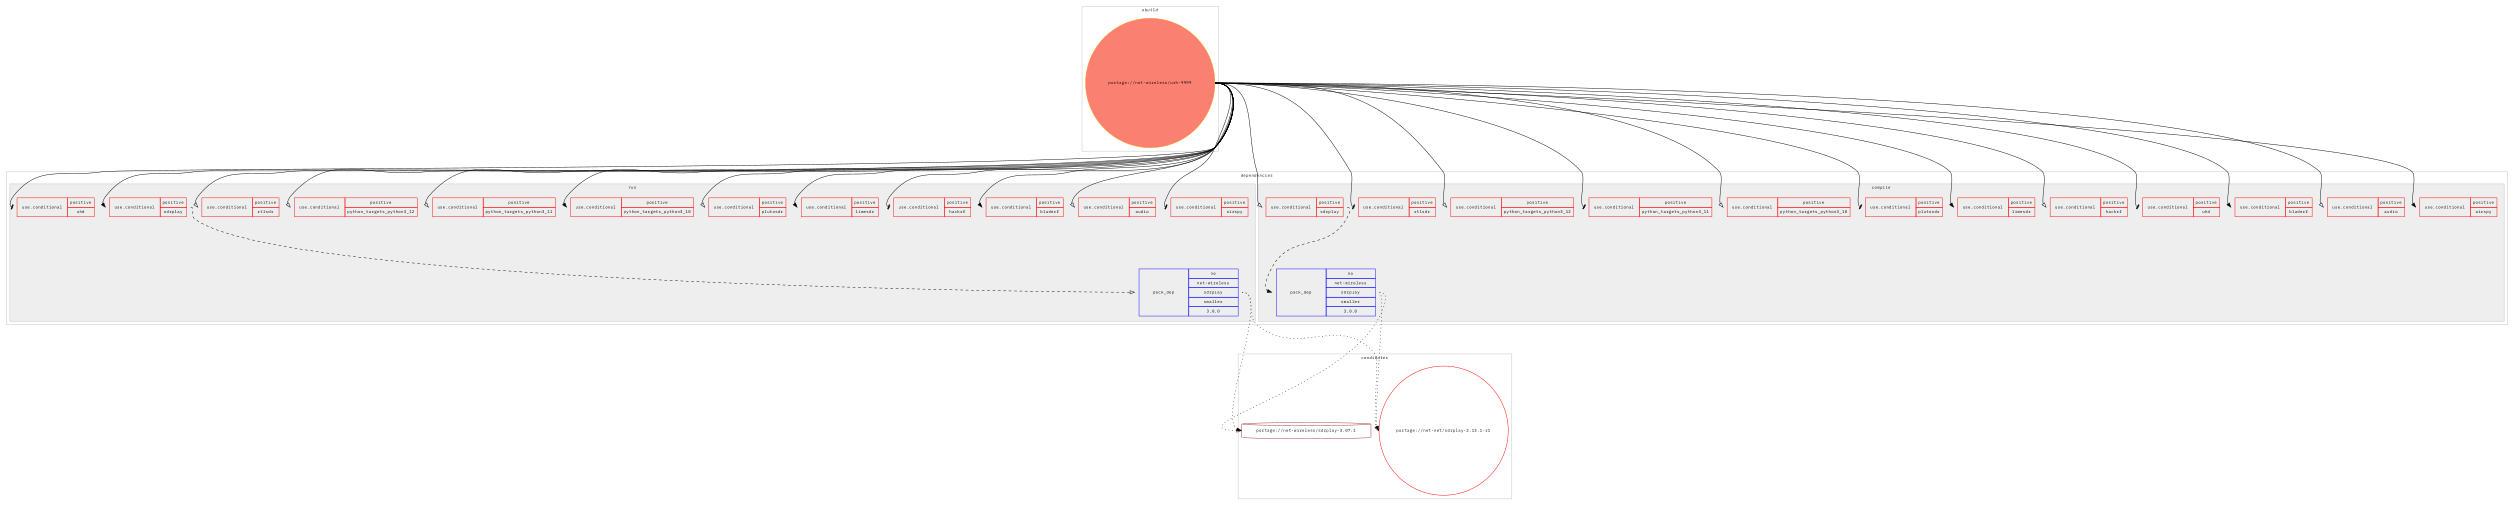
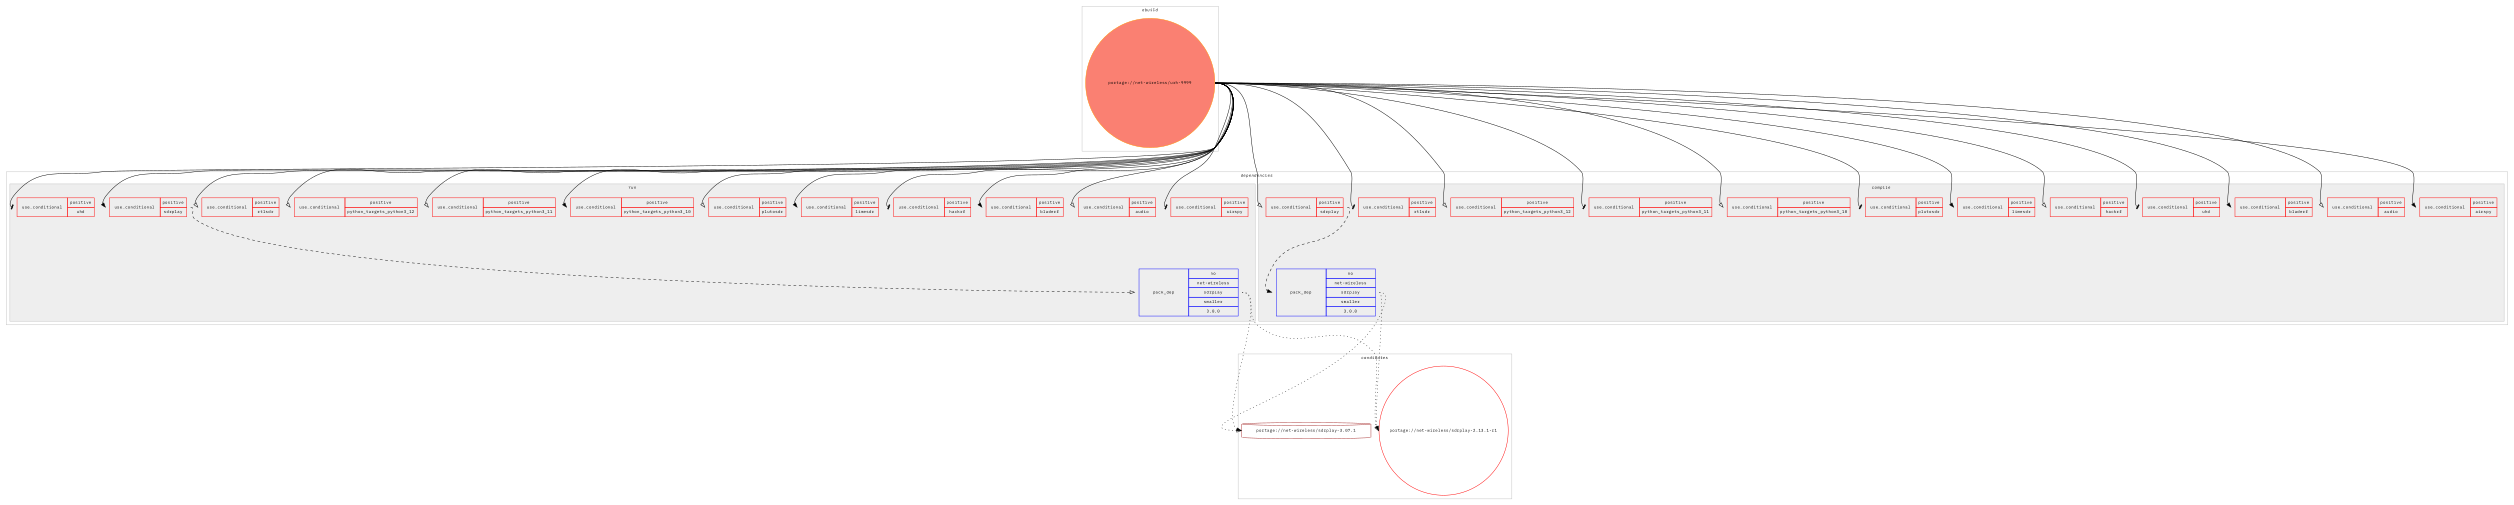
node "portage://net-net/sdrplay-2.13.1-r1": label "portage://net-net/sdrplay-2.13.1-r1" -> "portage://net-wireless/sdrplay-2.13.1-r1"
